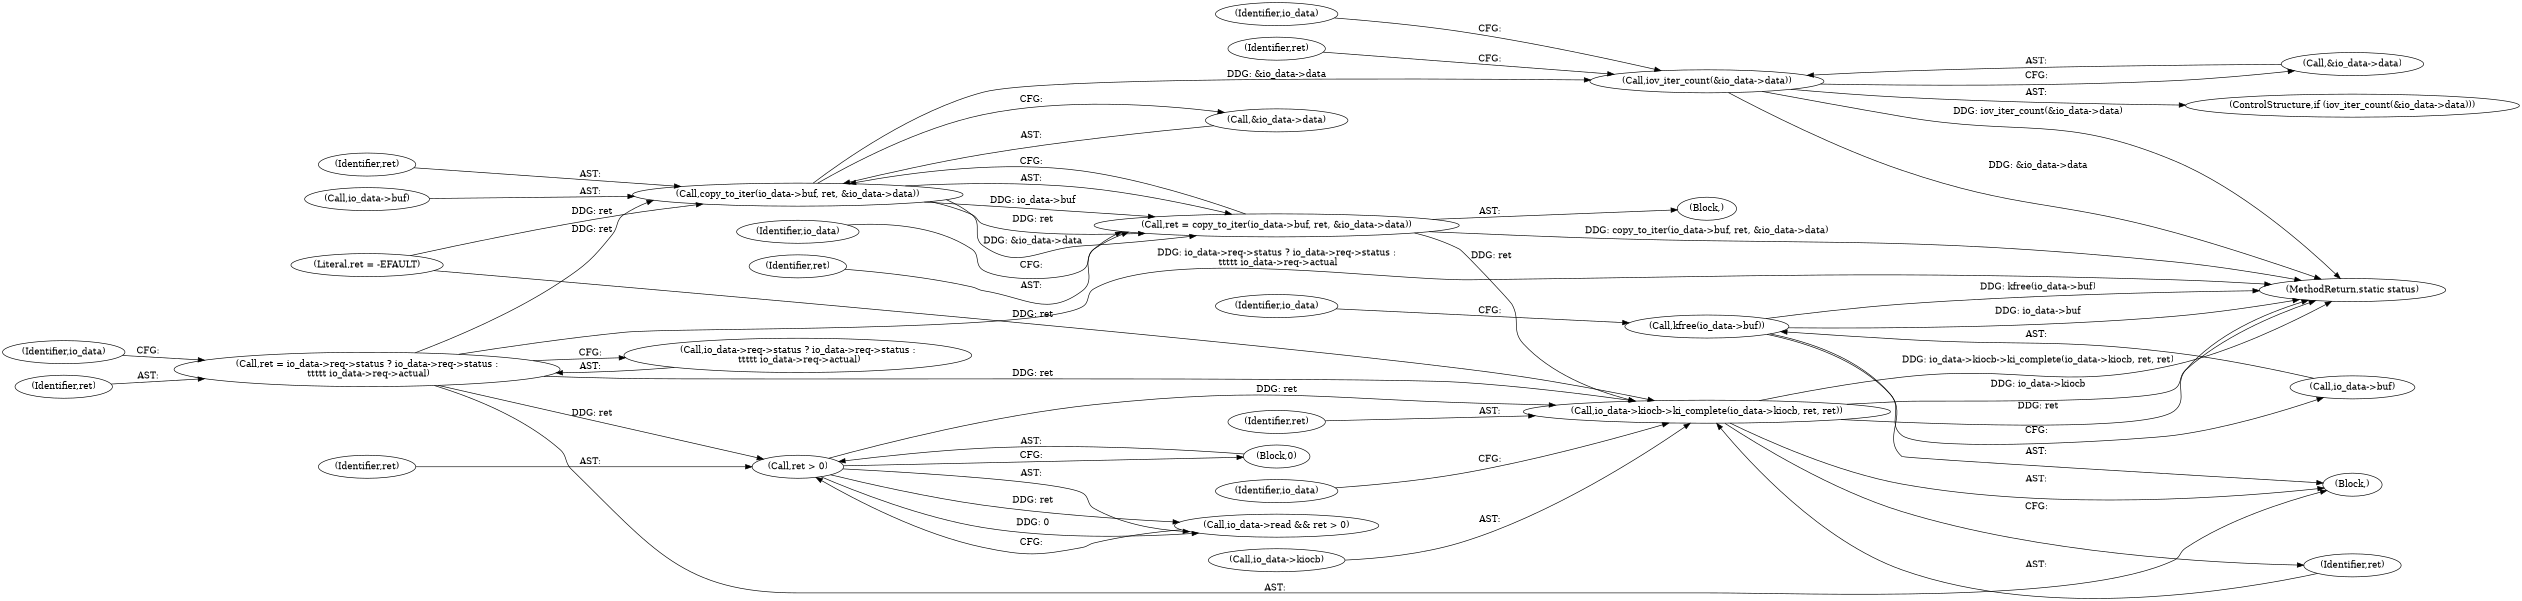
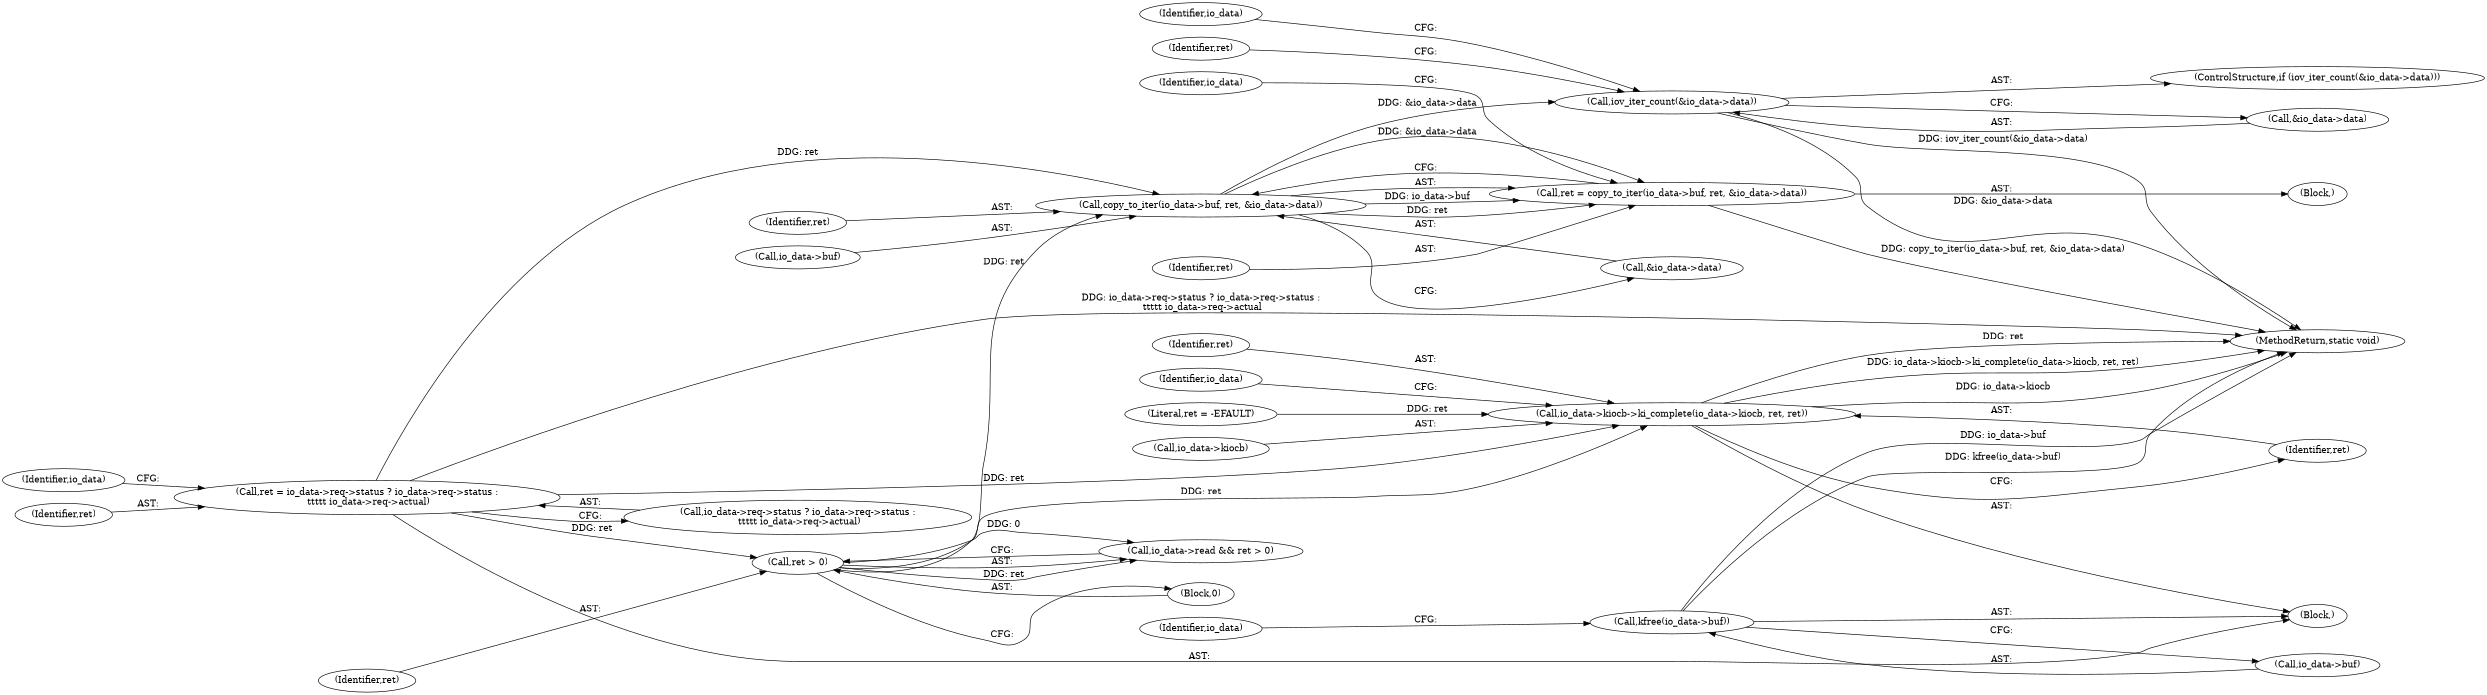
edge "(Literal,ret = -EFAULT)" -> "(Call,copy_to_iter(io_data->buf, ret, &io_data->data))": now "(Call,ret > 0)" -> "(Call,copy_to_iter(io_data->buf, ret, &io_data->data))"
node "(MethodReturn,static status)": label "(MethodReturn,static status)" -> "(MethodReturn,static void)"
edge "(Call,ret = copy_to_iter(io_data->buf, ret, &io_data->data))" -> "(Call,io_data->kiocb->ki_complete(io_data->kiocb, ret, ret))": removed, label "DDG: ret"
